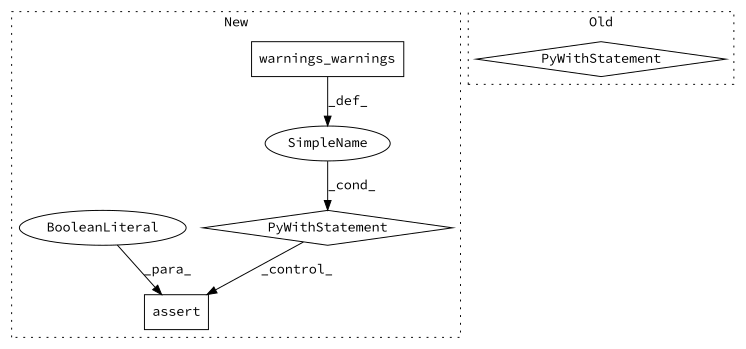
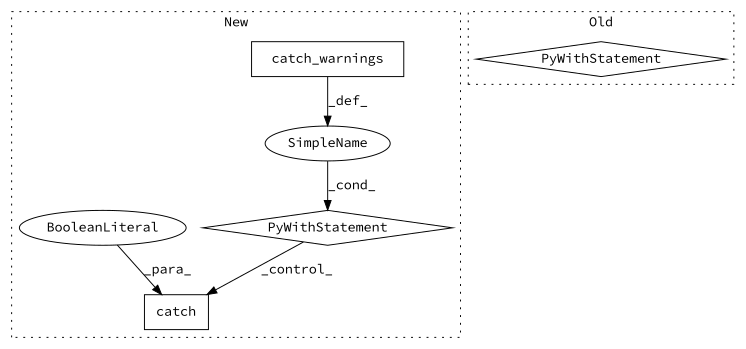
node "warnings_warnings": label "warnings_warnings" -> "catch_warnings"
node "assert": label "assert" -> "catch"
